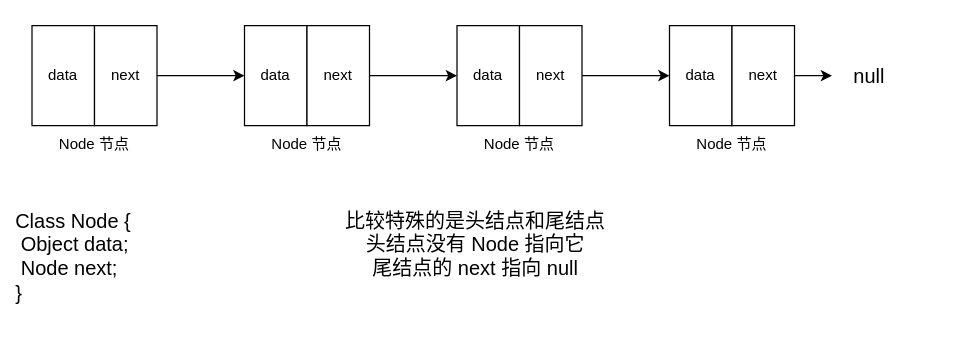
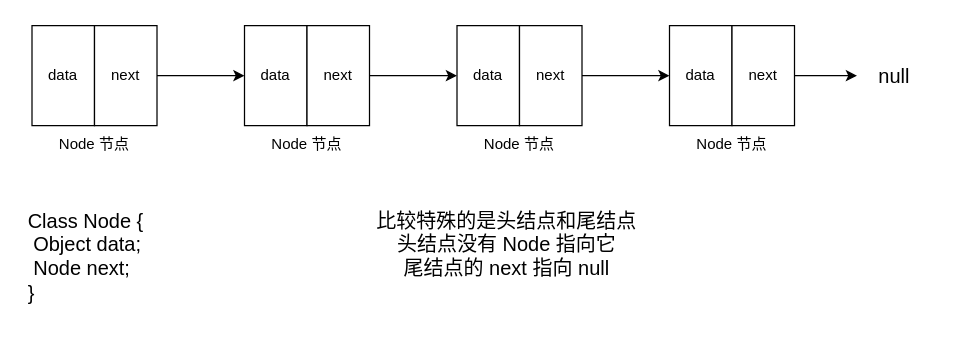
node "null": moved (869, 76) -> (894, 76)
node "比较特殊的是头结点和尾结点 头结点没有 Node 指向它 尾结点的 next 指向 null": moved (476, 244) -> (507, 244)
node "Class Node { Object data; Node next;}": moved (113, 257) -> (126, 257)
